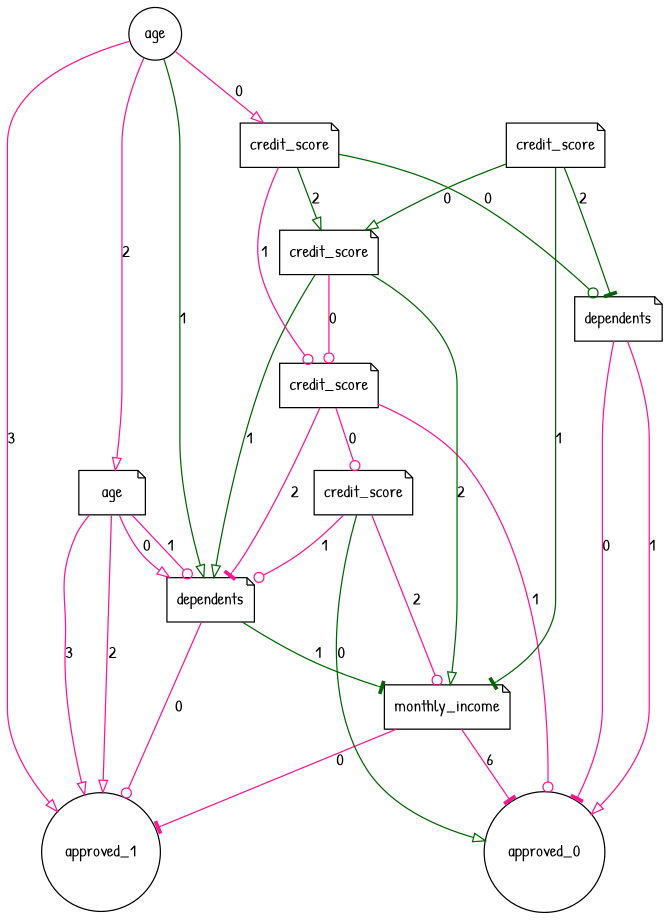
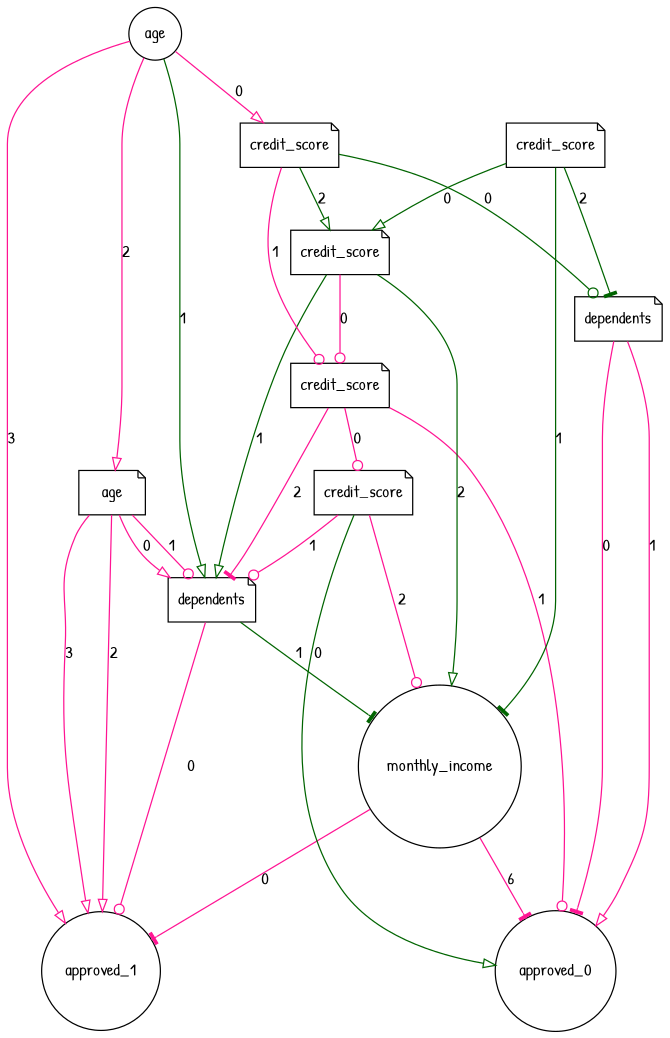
node "monthly_income": shape note -> circle
